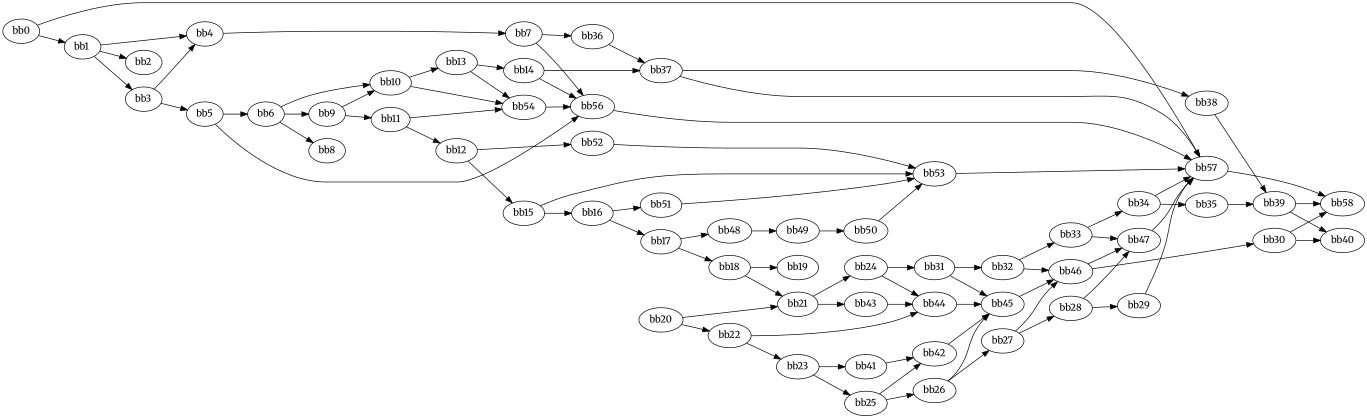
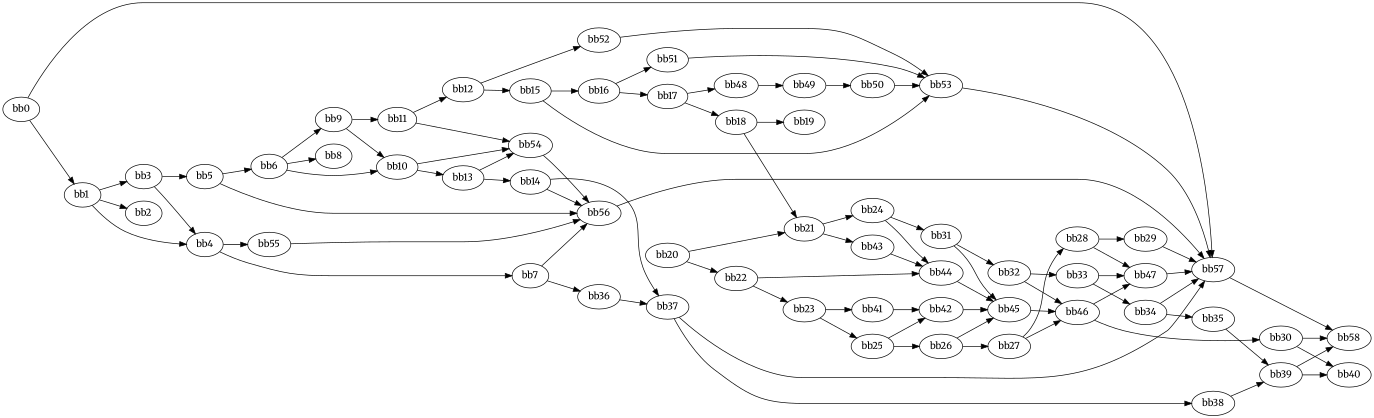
node "bb55": added
